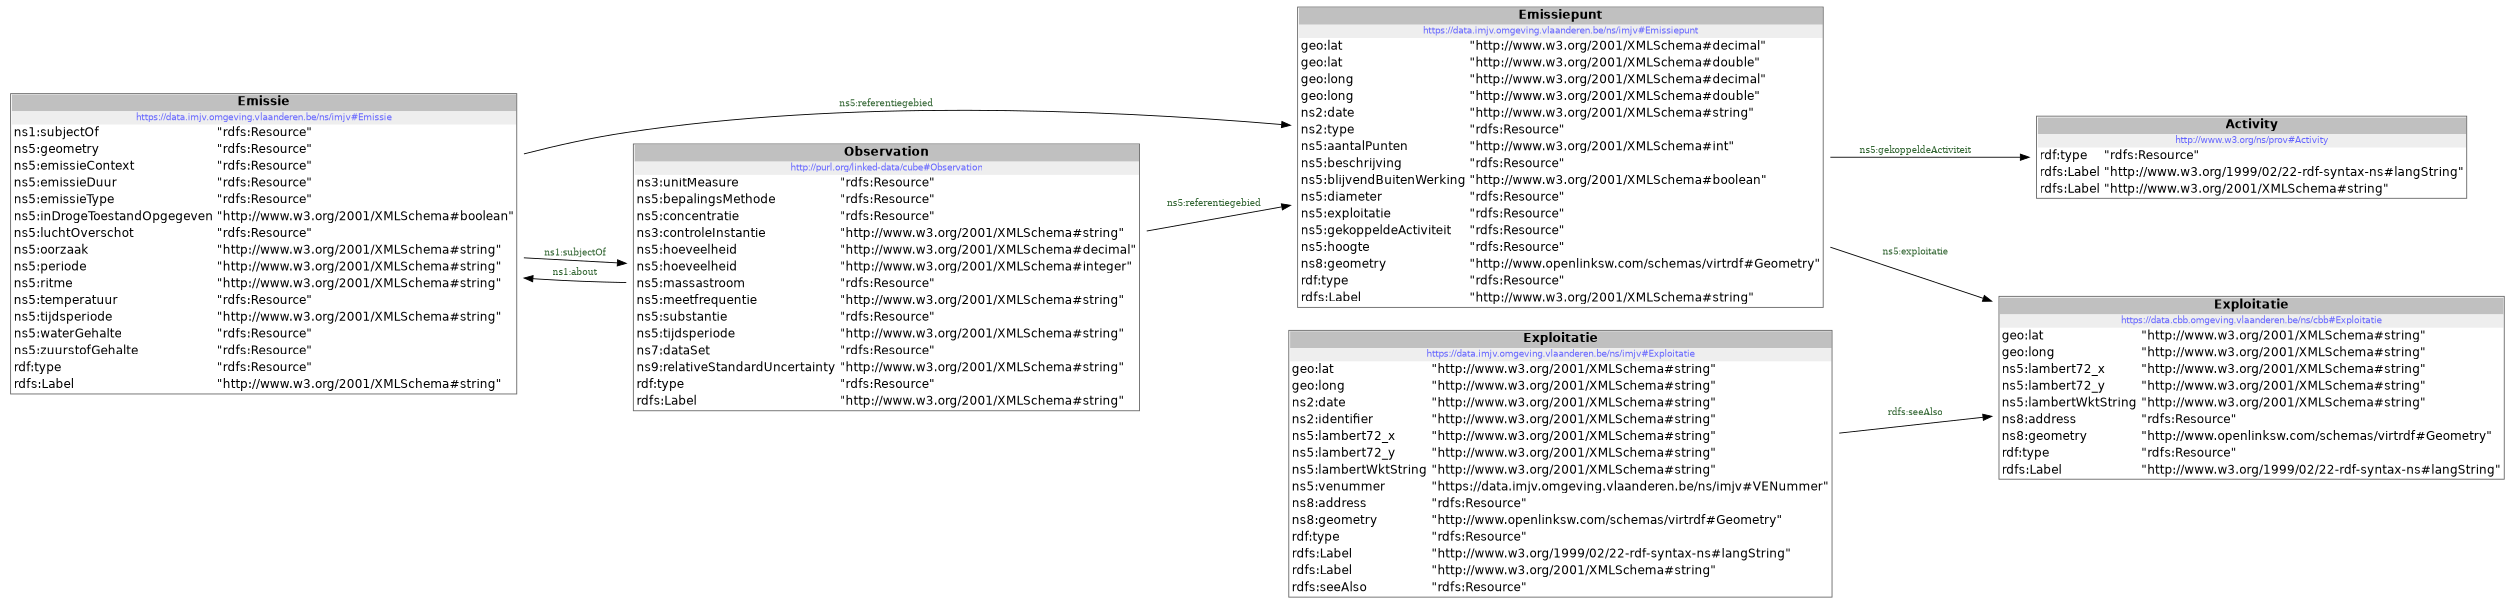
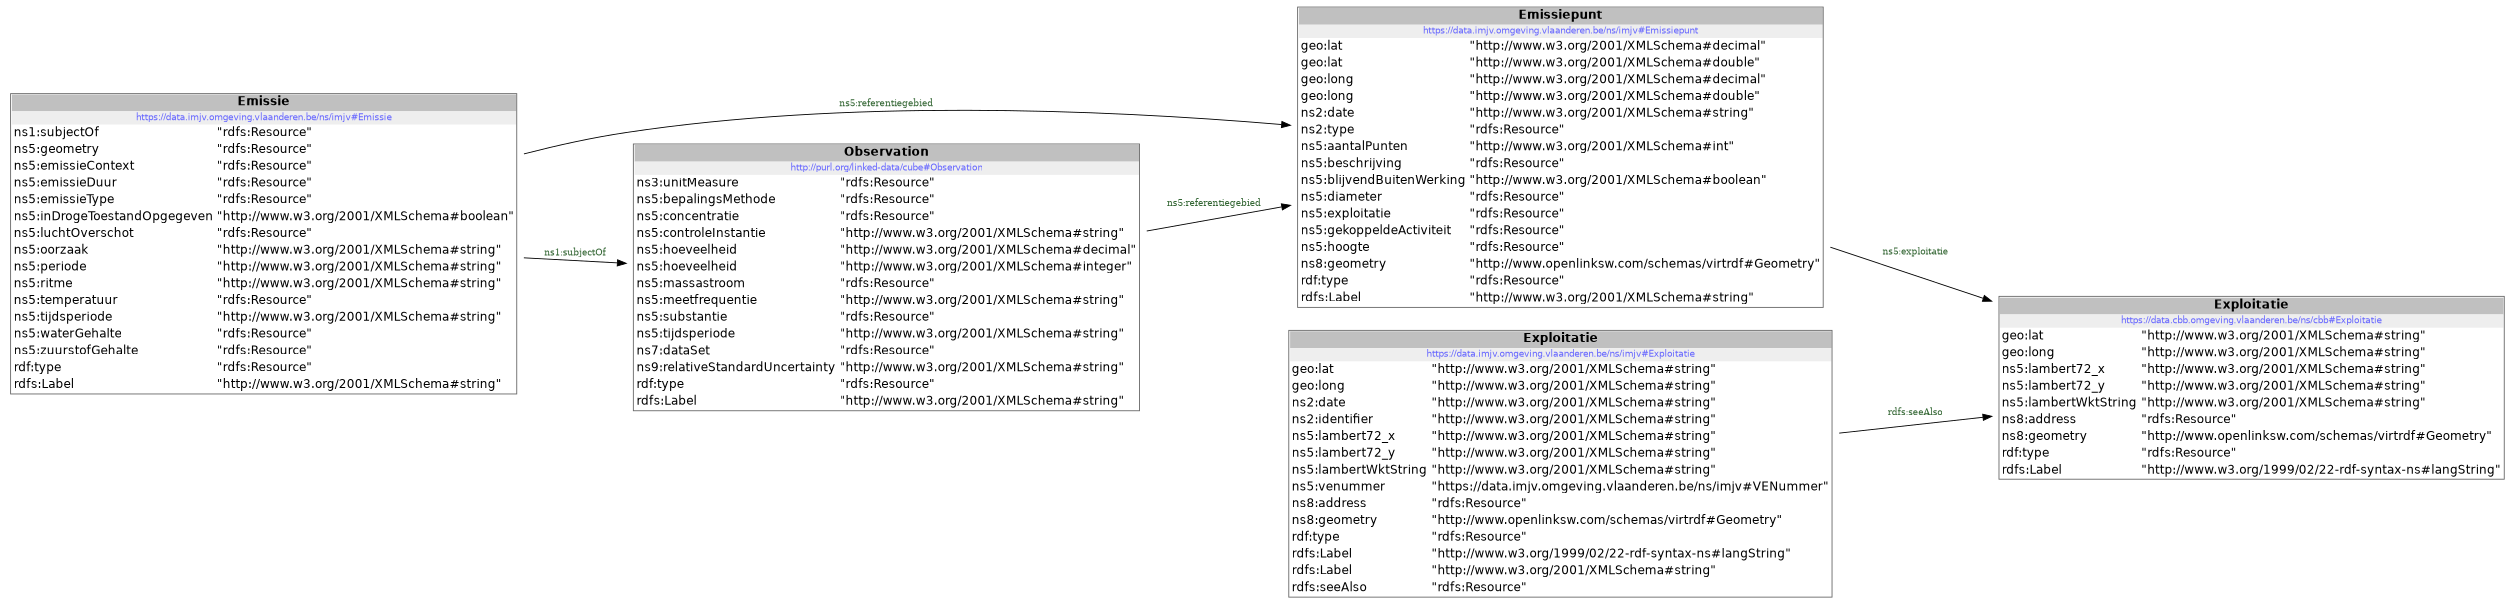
node "Activity": removed
node "Observation": text "ns3:controleInstantie" -> "ns5:controleInstantie"
edge "Observation" -> "Emissie": removed, label "ns1:about"
